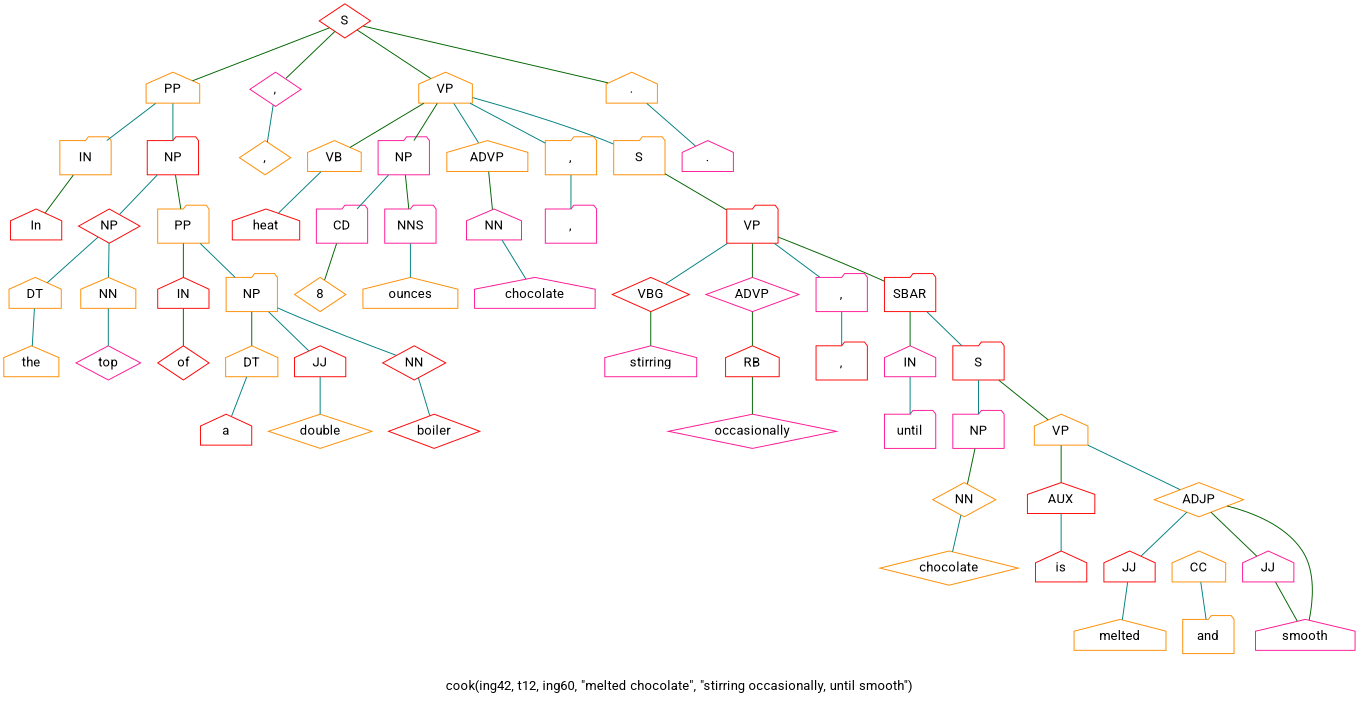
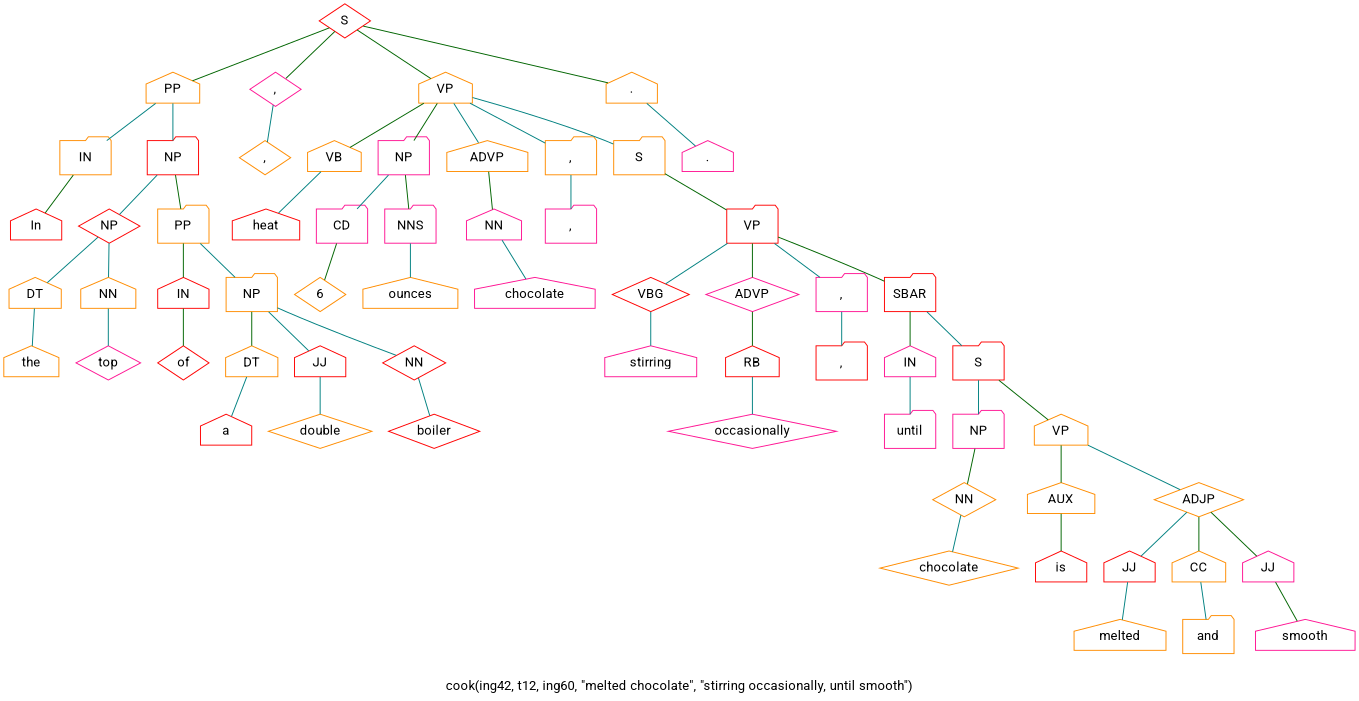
node "8": label "8" -> "6"
edge "VBG" -- "stirring": color darkgreen -> teal
edge "RB" -- "occasionally": color darkgreen -> teal
node "AUX": color red -> darkorange
edge "AUX" -- "is": color teal -> darkgreen
edge "ADJP" -- "smooth": now "ADJP" -- "CC"
